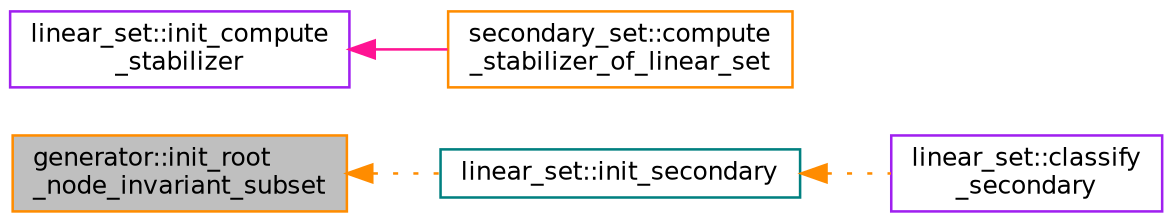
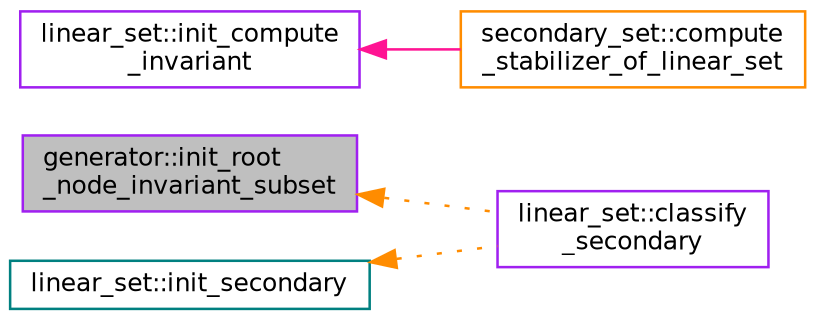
node "linear_set::init_compute _stabilizer": label "linear_set::init_compute _stabilizer" -> "linear_set::init_compute _invariant"
node "generator::init_root _node_invariant_subset": color darkorange -> purple
edge "linear_set::init_secondary" -> "generator::init_root _node_invariant_subset": now "linear_set::classify _secondary" -> "generator::init_root _node_invariant_subset"
